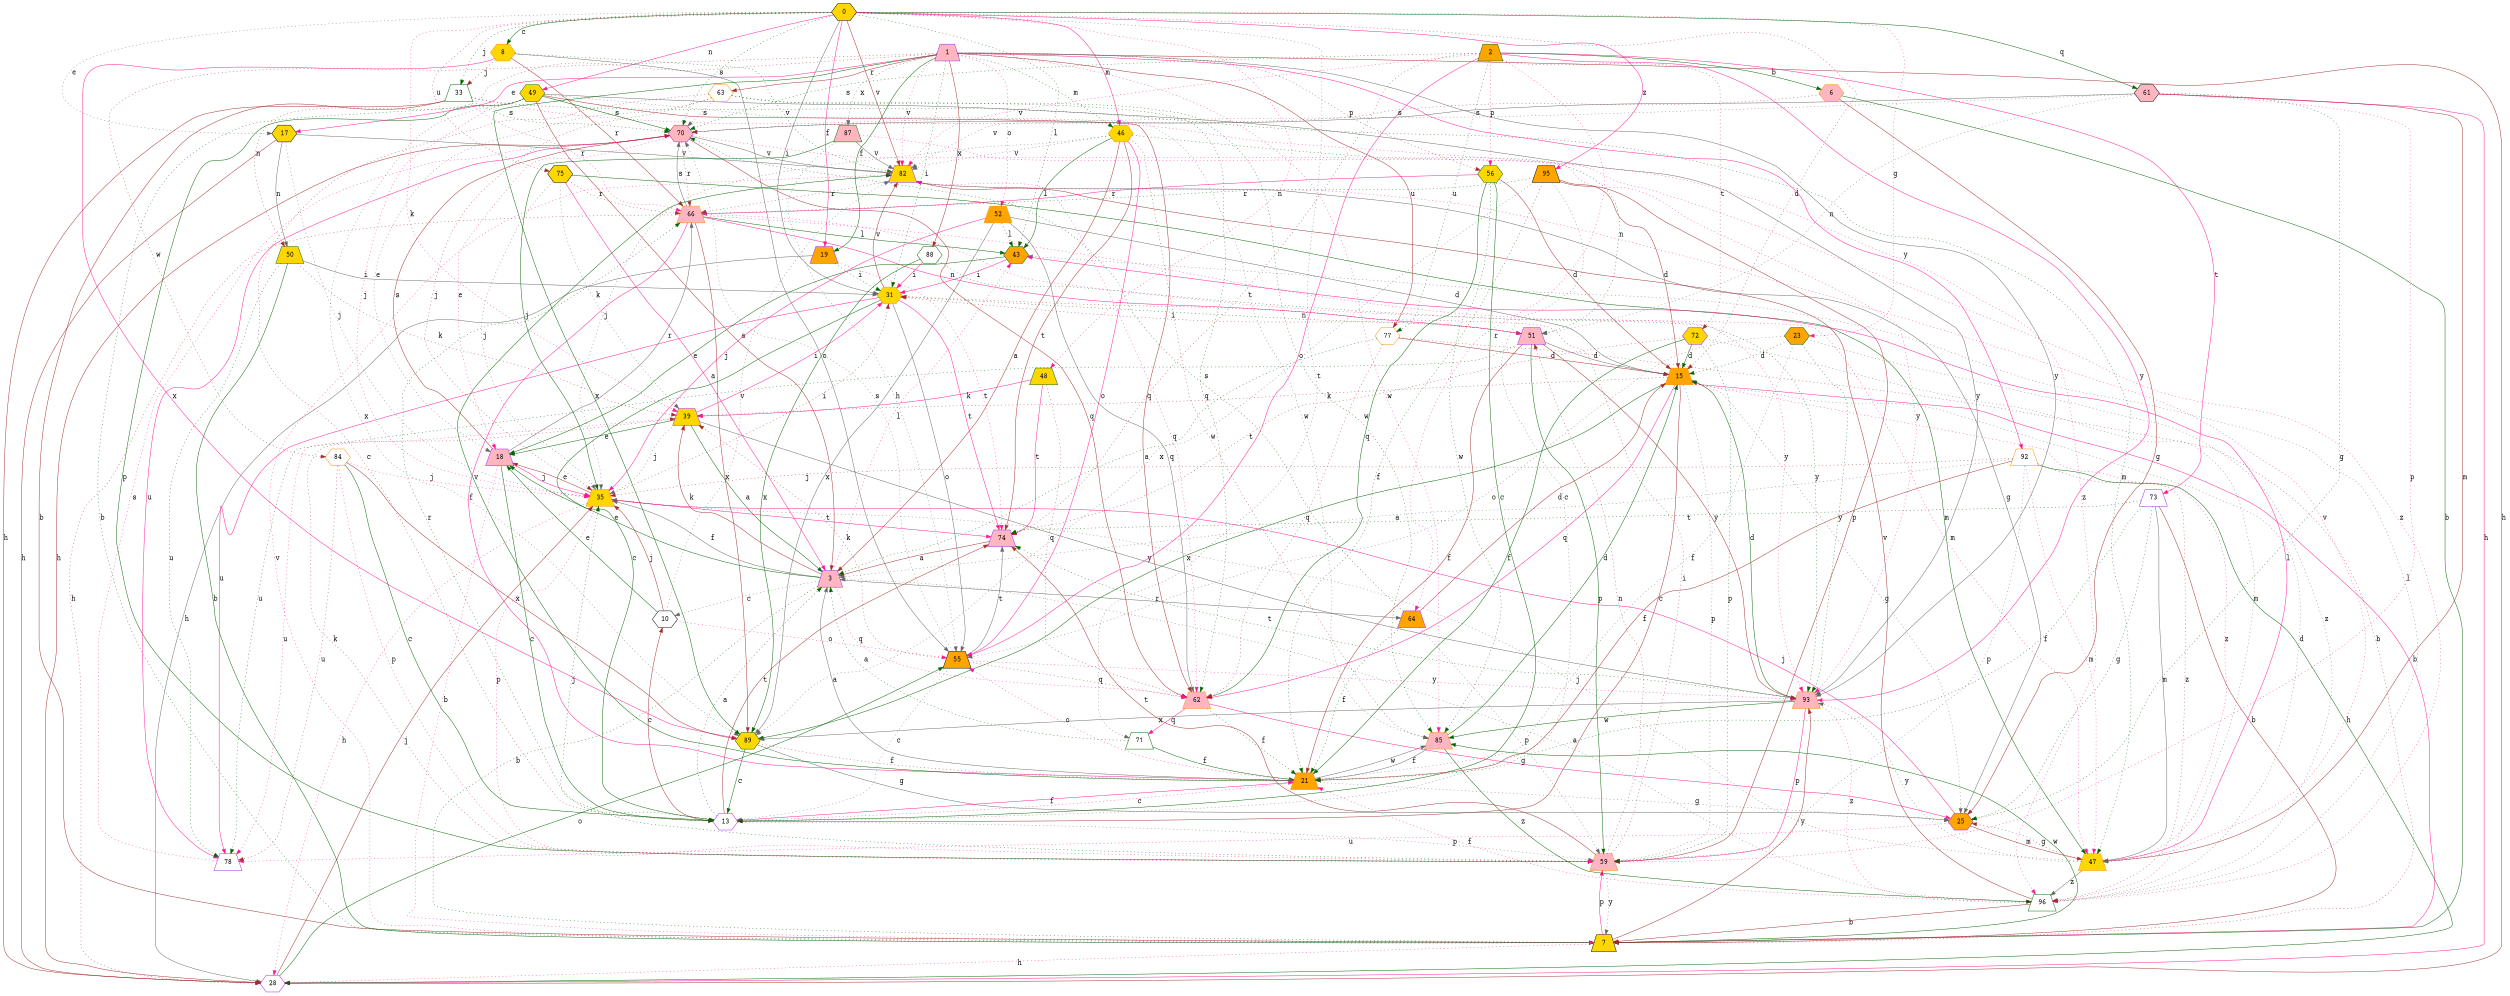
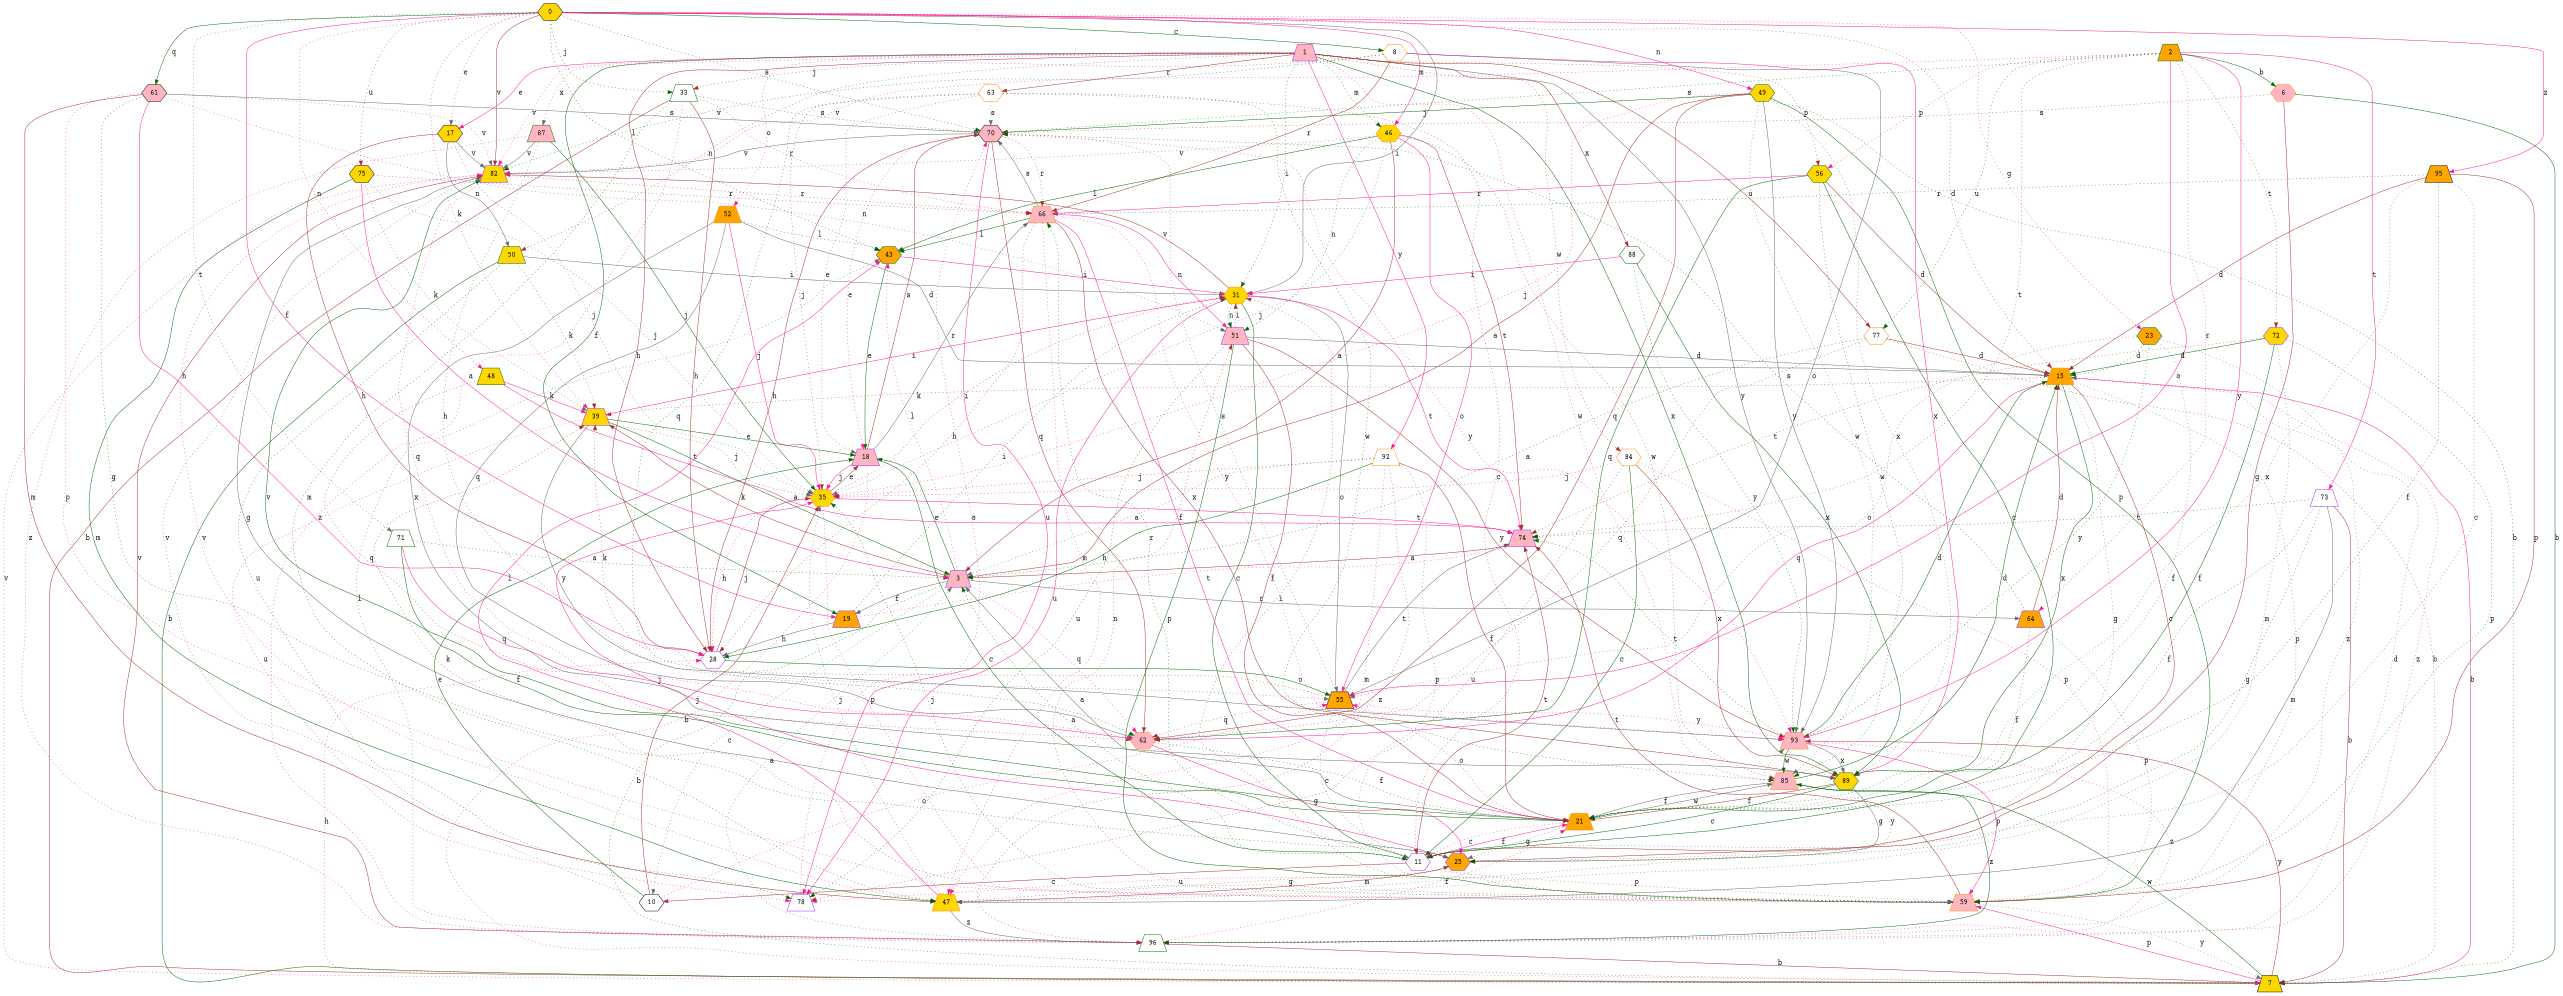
node "8": fillcolor gold -> white
edge "49" -> "70": label "s" -> "j"
node "70": color purple -> black
node "35": shape trapezium -> hexagon
edge "3" -> "35": now "3" -> "19"
node "62": shape trapezium -> hexagon
edge "62" -> "71": reversed
edge "89" -> "21": style dotted -> solid
node "13": label "13" -> "11"
